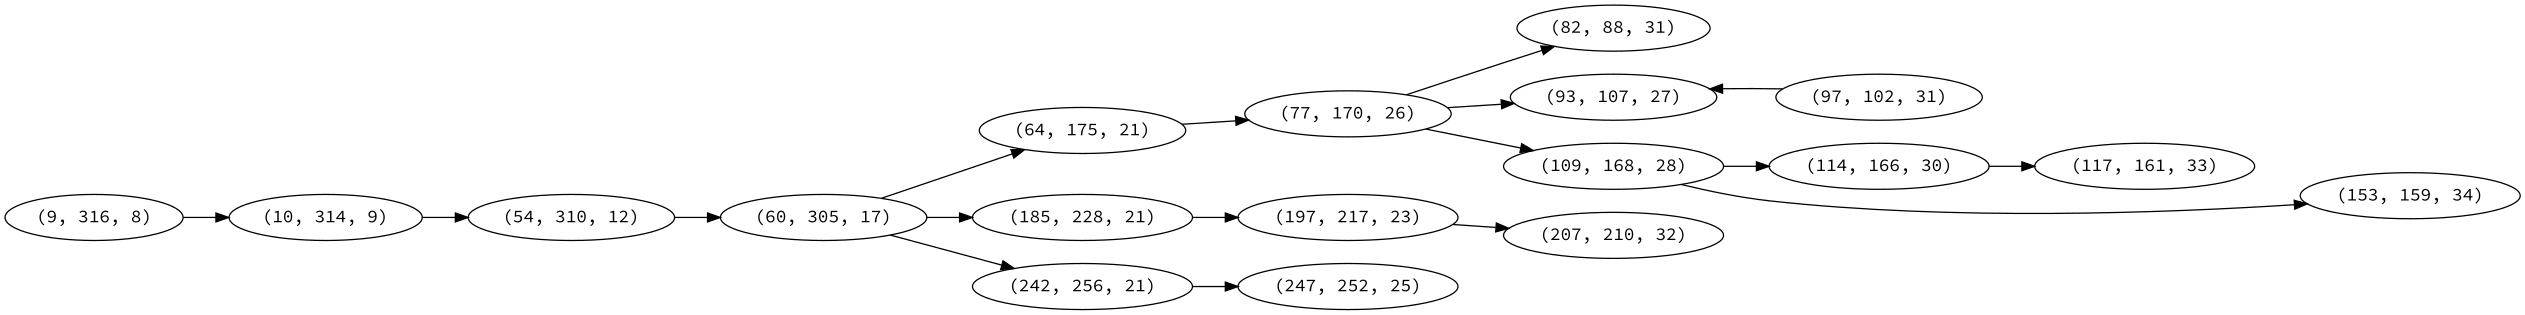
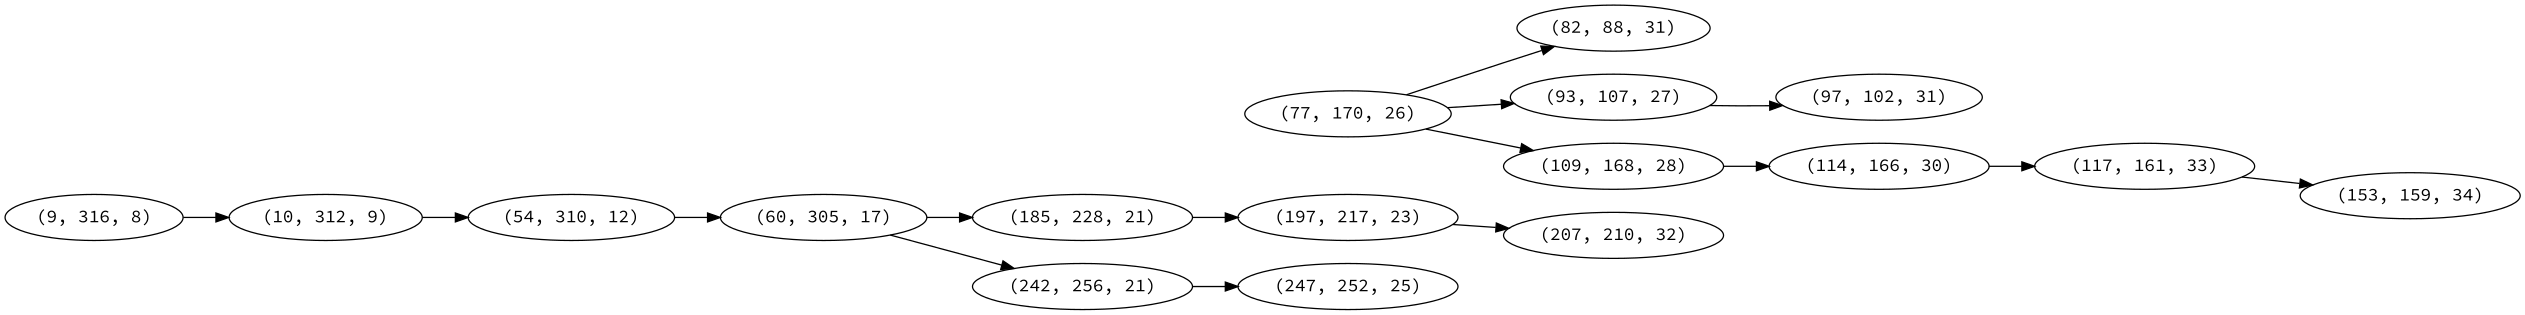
edge "(97, 102, 31)" -> "(93, 107, 27)": reversed
node "(64, 175, 21)": removed
edge "(109, 168, 28)" -> "(153, 159, 34)": now "(117, 161, 33)" -> "(153, 159, 34)"
node "(10, 314, 9)": label "(10, 314, 9)" -> "(10, 312, 9)"
